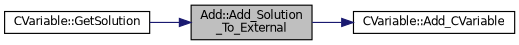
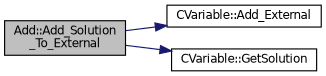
edge "CVariable::GetSolution" -> "Add::Add_Solution _To_External": reversed
node "CVariable::Add_CVariable": label "CVariable::Add_CVariable" -> "CVariable::Add_External"
